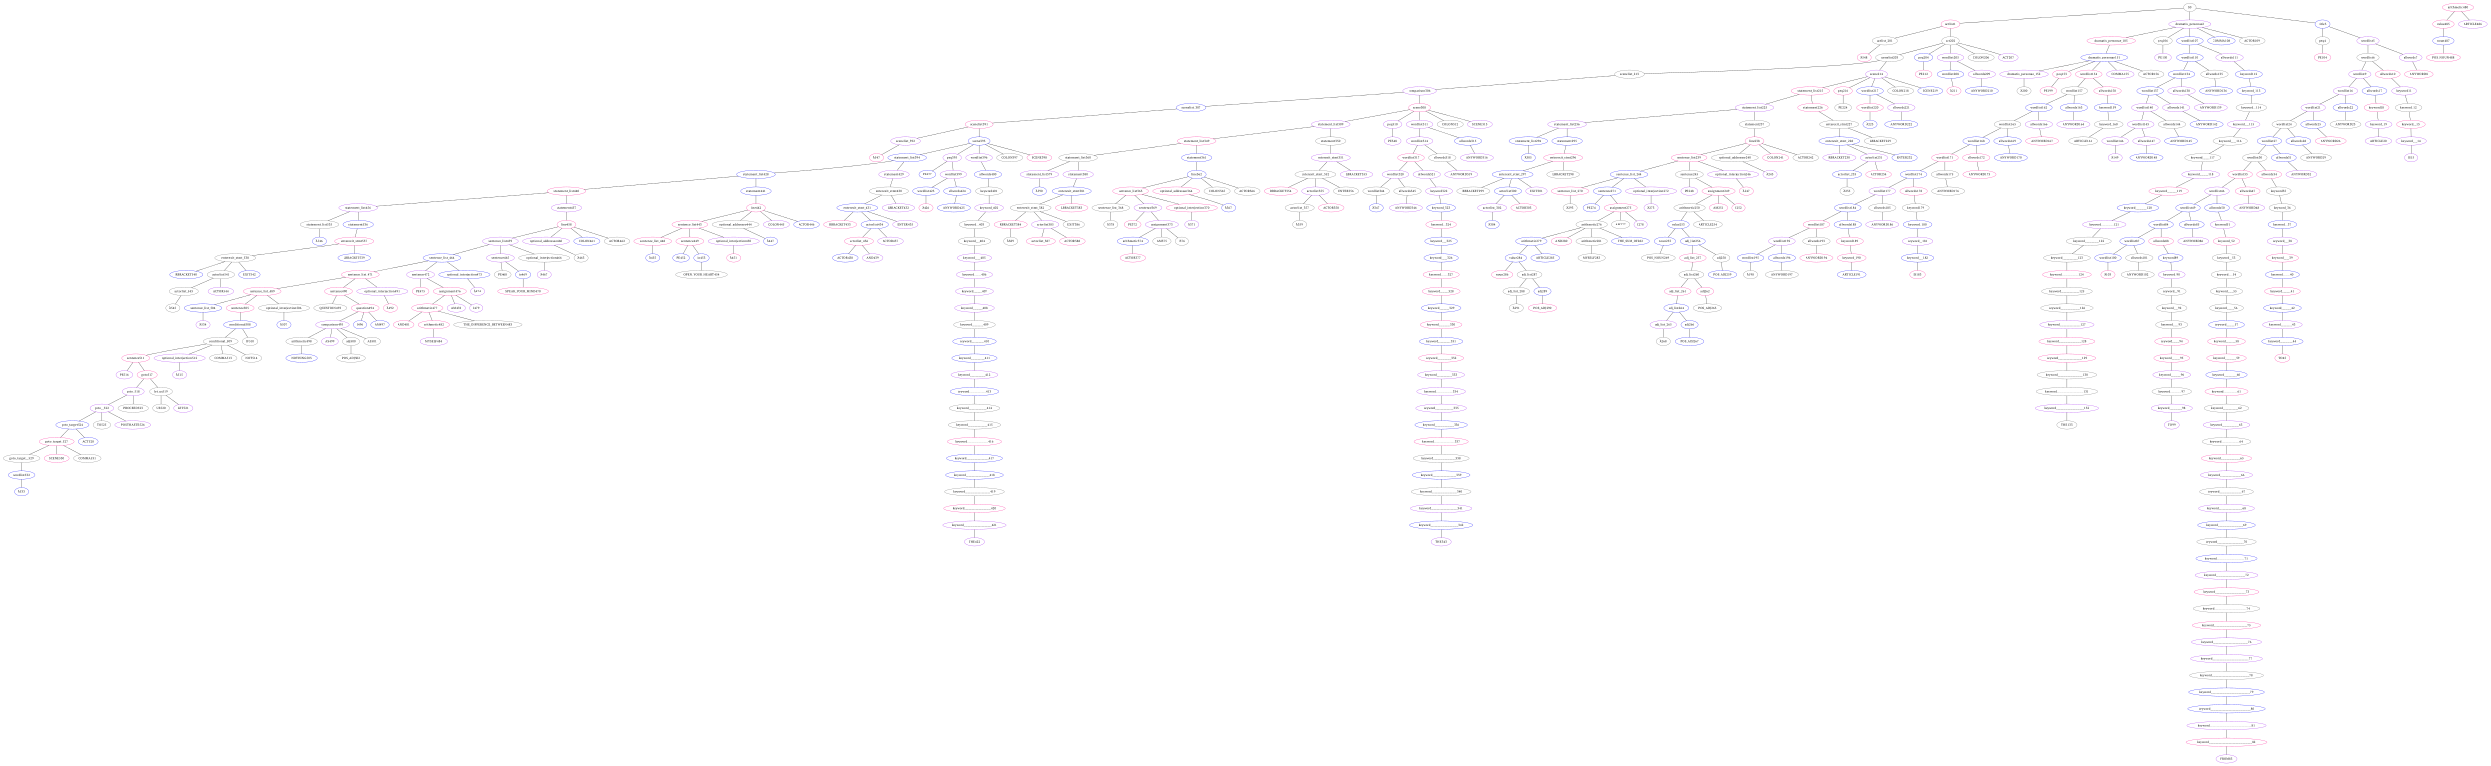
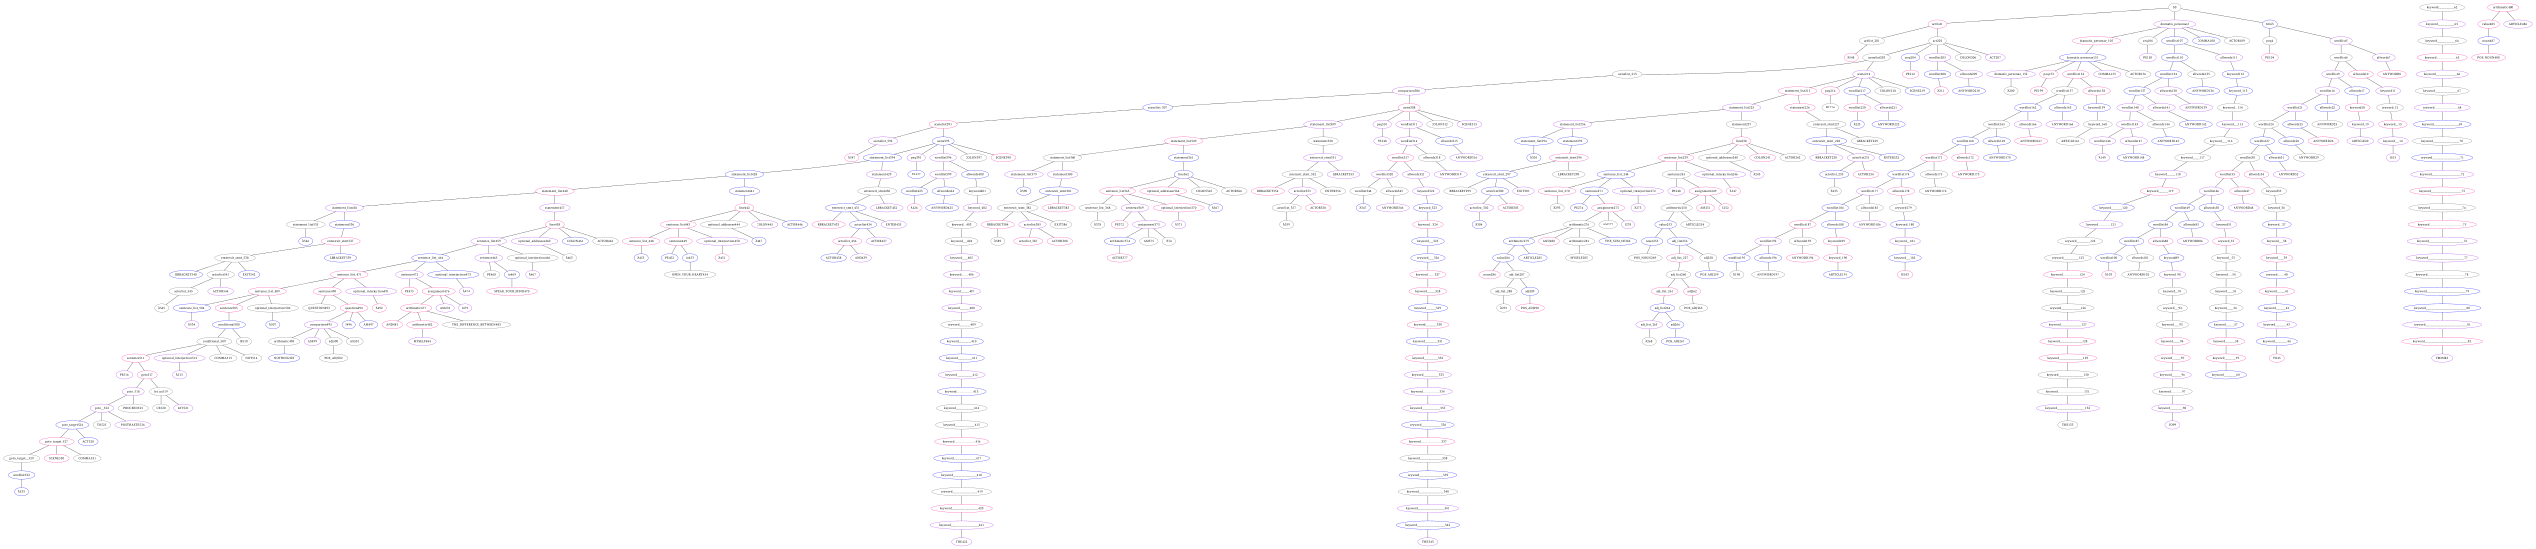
edge "peq395" -- "wordlist399": now "wordlist396" -- "wordlist399"
node "keyword__________61": removed
